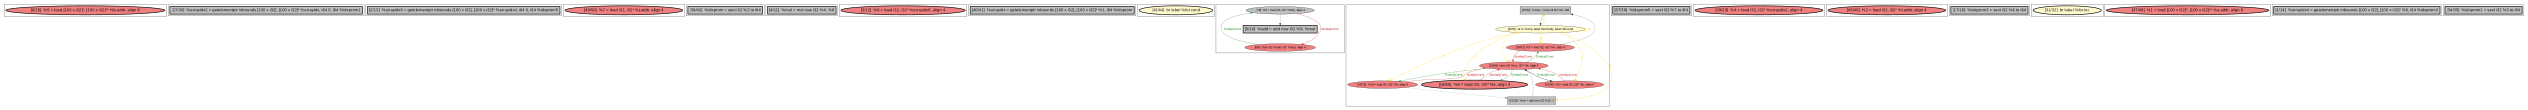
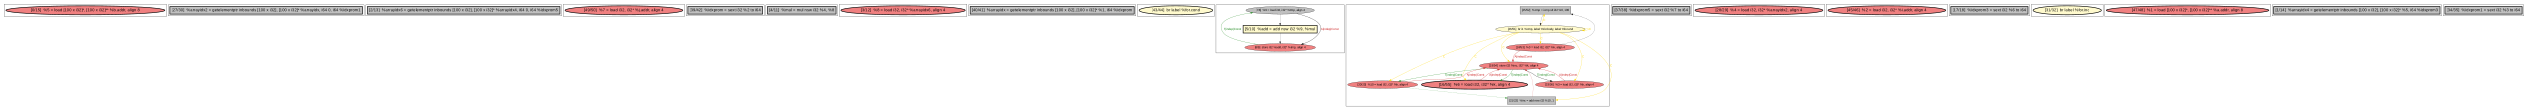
edge "[7/8]  %9 = load i32, i32* %tmp, align 4" -> "[6/9]  store i32 %add, i32* %tmp, align 4": color firebrick3 -> black
node "[5/10]  %add = add nsw i32 %9, %mul": fillcolor grey -> lemonchiffon
edge "[5/10]  %add = add nsw i32 %9, %mul" -> "[6/9]  store i32 %add, i32* %tmp, align 4": added
edge "[19/54]  store i32 %inc, i32* %k, align 4" -> "[24/53]  %0 = load i32, i32* %k, align 4": removed, label "T|indep|Const"
edge "[21/22]  %inc = add nsw i32 %10, 1" -> "[19/54]  store i32 %inc, i32* %k, align 4": color black -> firebrick3
